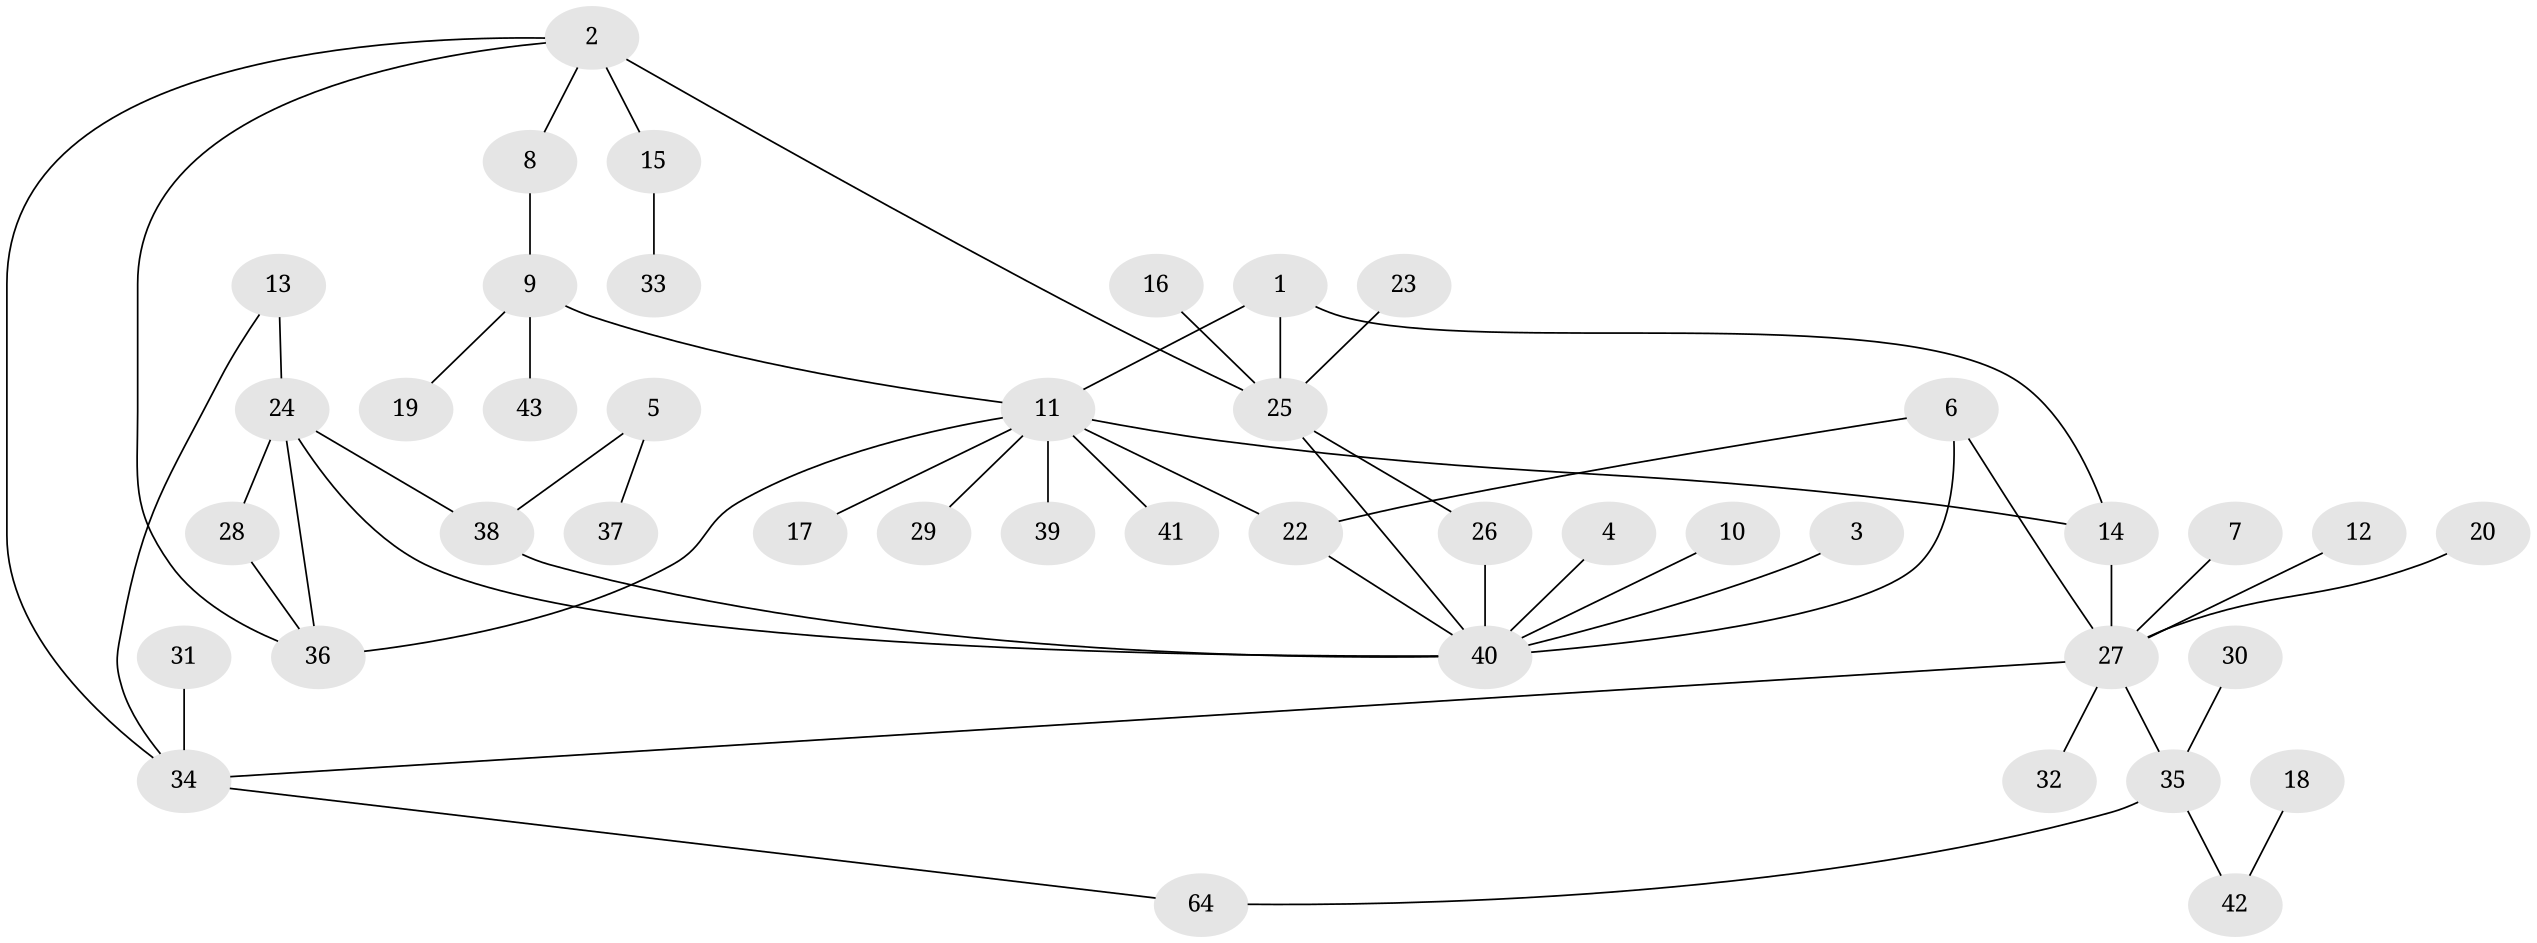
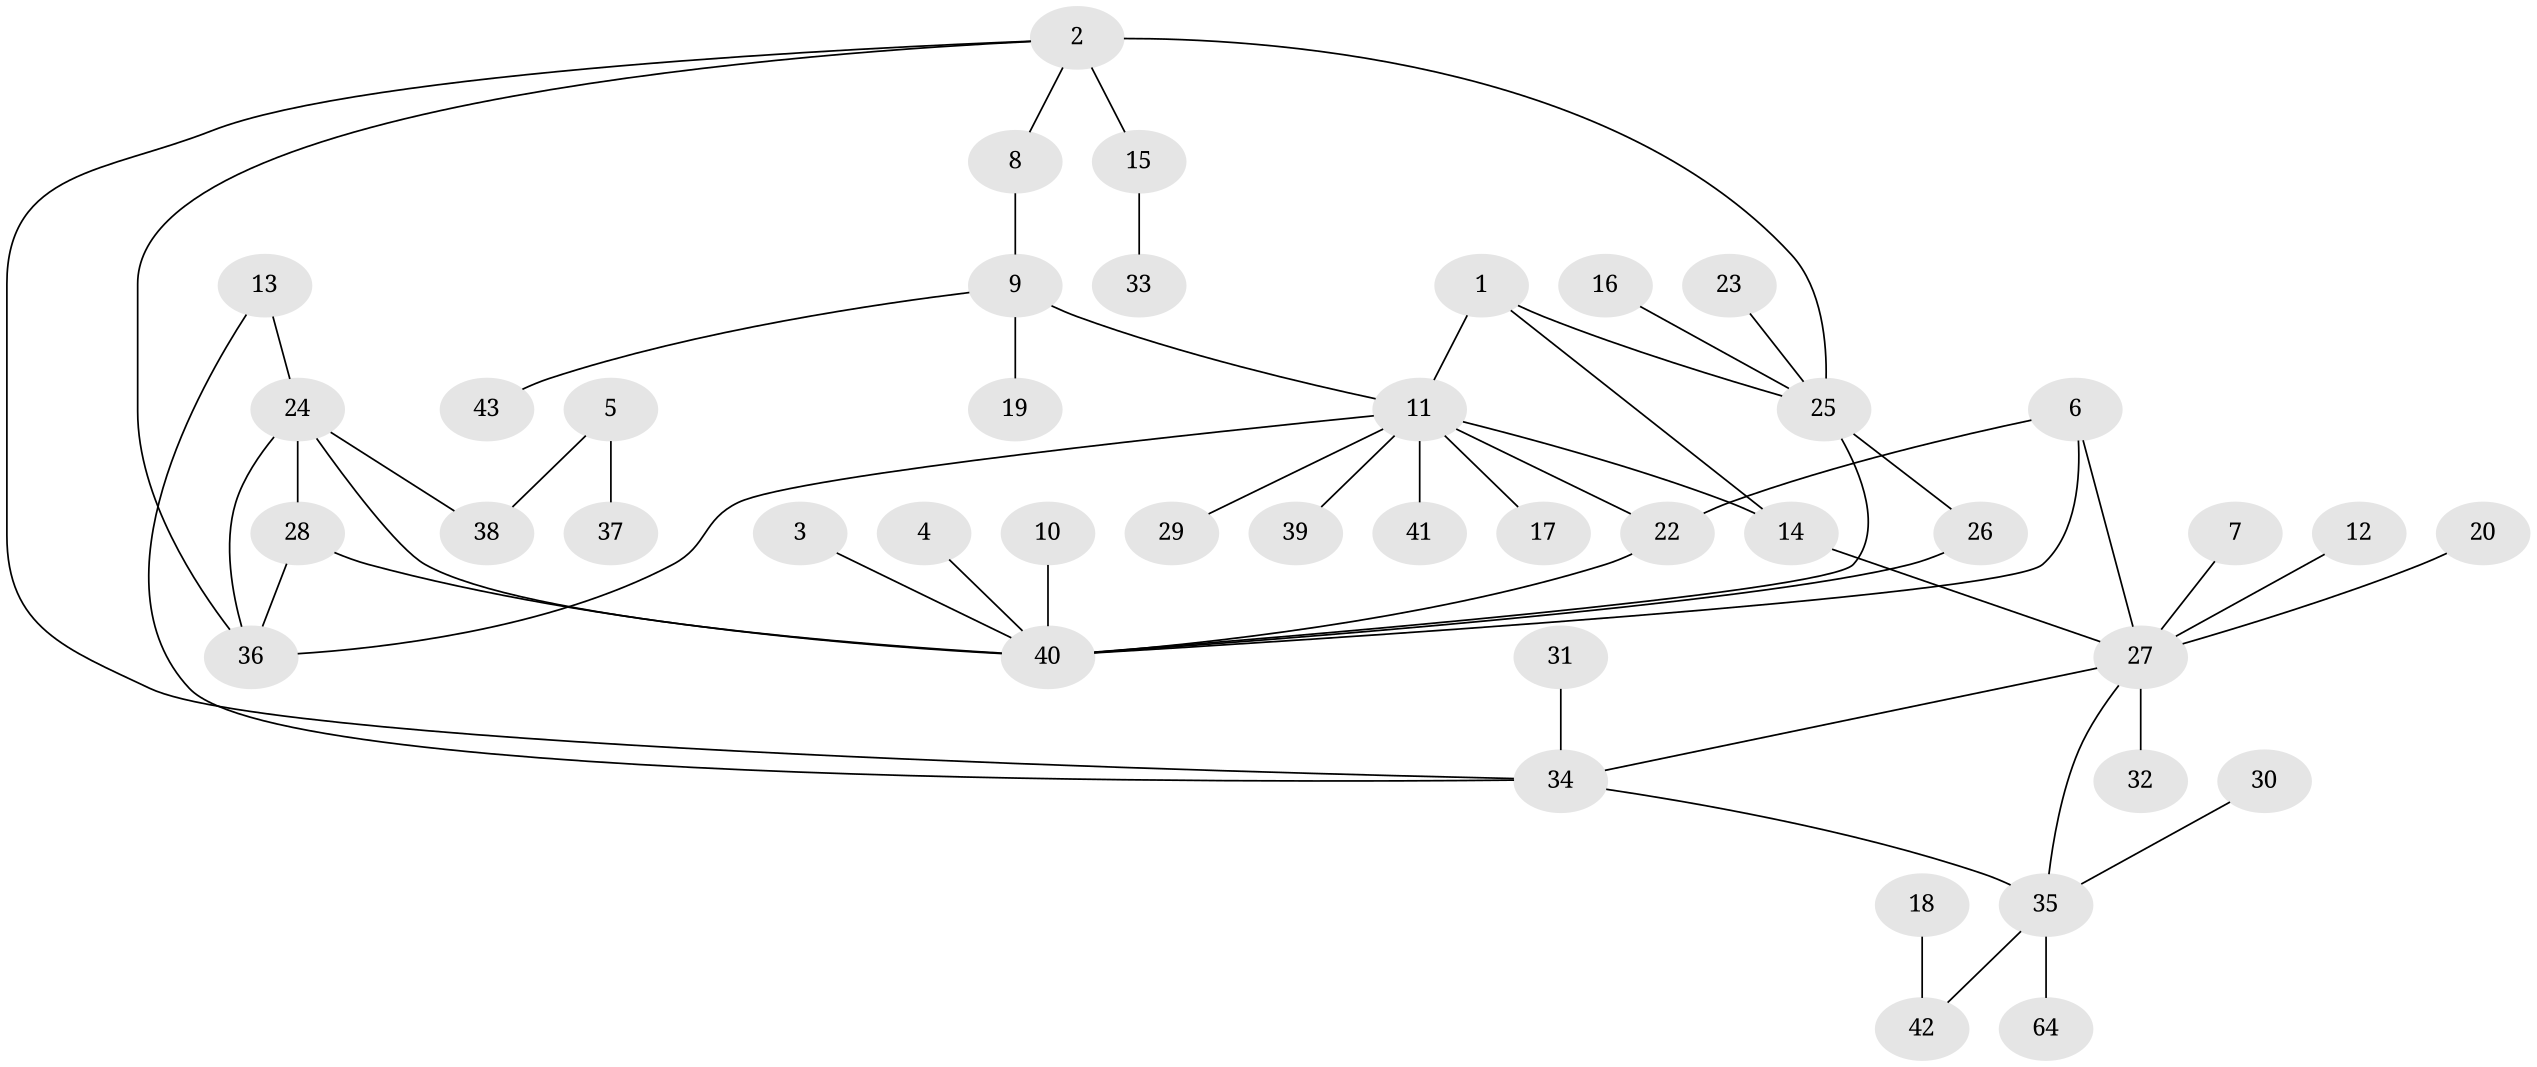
edge "38" -- "40": now "28" -- "40"
edge "34" -- "64": now "34" -- "35"
